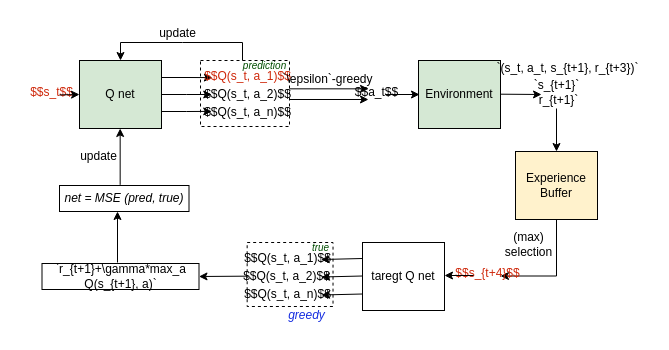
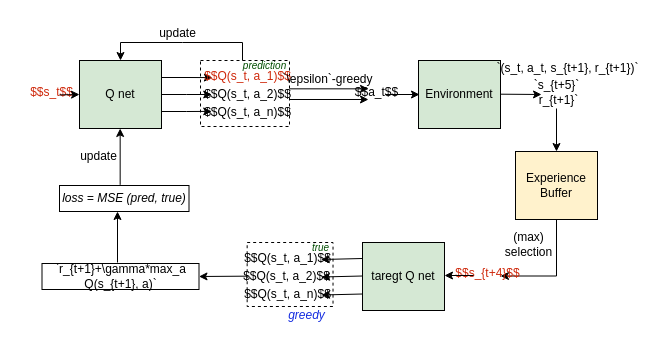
node "`(s_t, a_t, s_{t+1}, r_{t+3})`": label "`(s_t, a_t, s_{t+1}, r_{t+3})`" -> "`(s_t, a_t, s_{t+1}, r_{t+1})`"
node "`s_{t+1}` `r_{t+1}`": label "`s_{t+1}` `r_{t+1}`" -> "`s_{t+5}` `r_{t+1}`"
node "net = MSE (pred, true)": label "net = MSE (pred, true)" -> "loss = MSE (pred, true)"
node "taregt Q net": fillcolor #ffffff -> #d5e8d4
